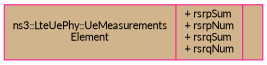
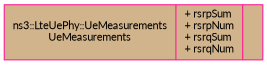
node "ns3::LteUePhy::UeMeasurements": text "Element" -> "UeMeasurements"
